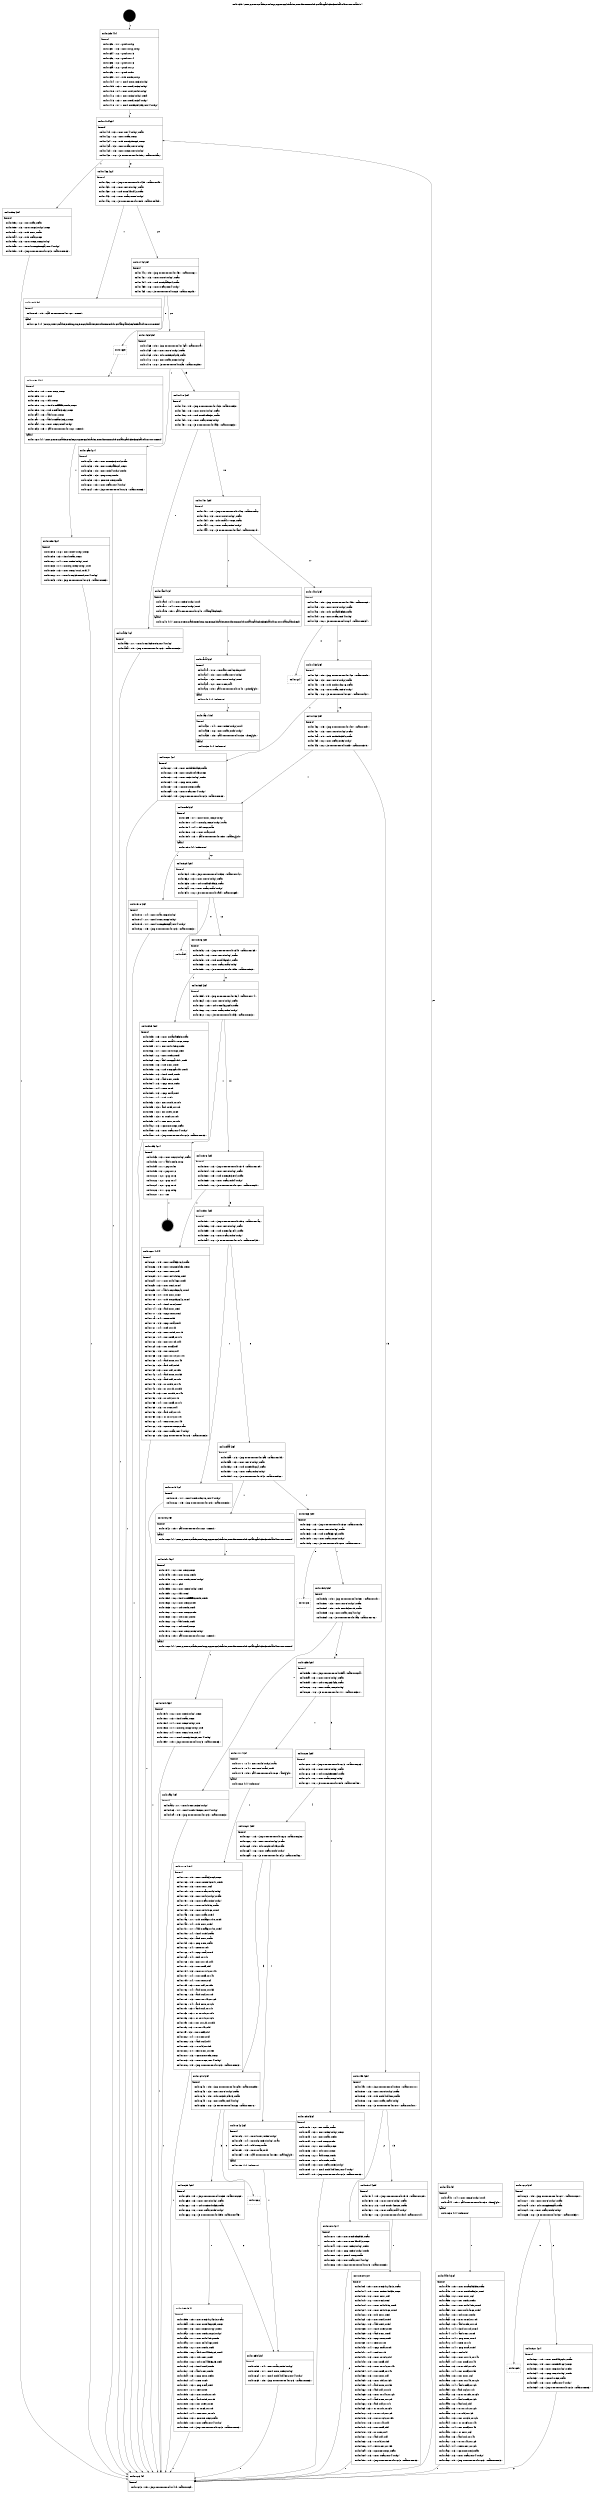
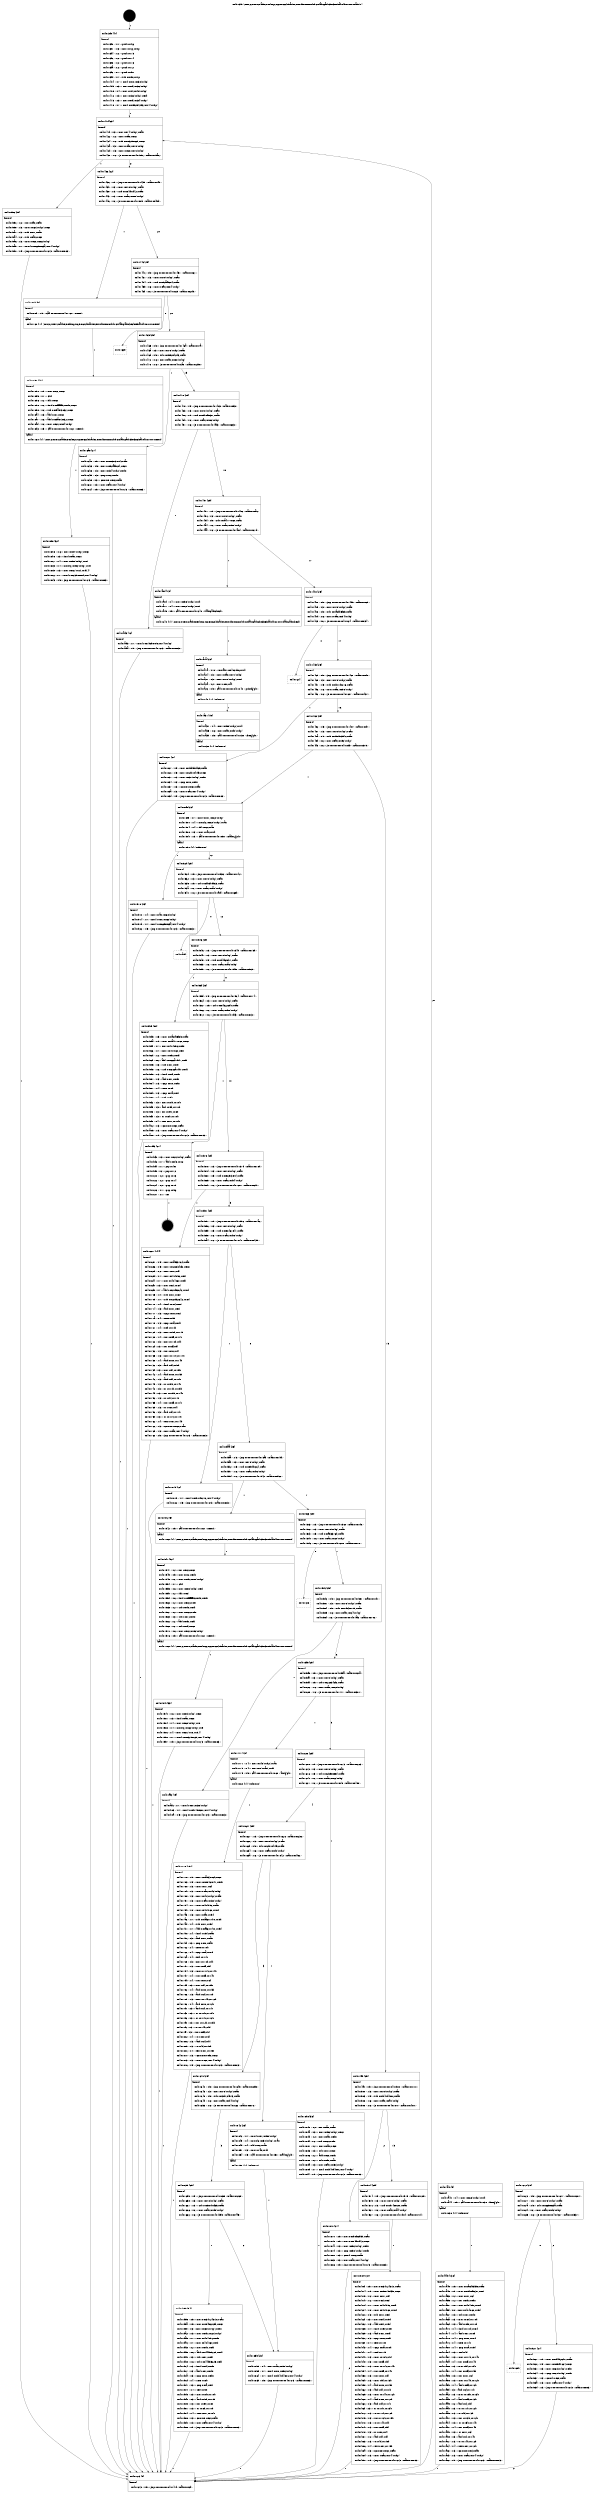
edge "0x4016c9" -> "0x401890 [40]": now "0x40188b [5]" -> "0x401890 [40]"
node "0x401c6c": removed
